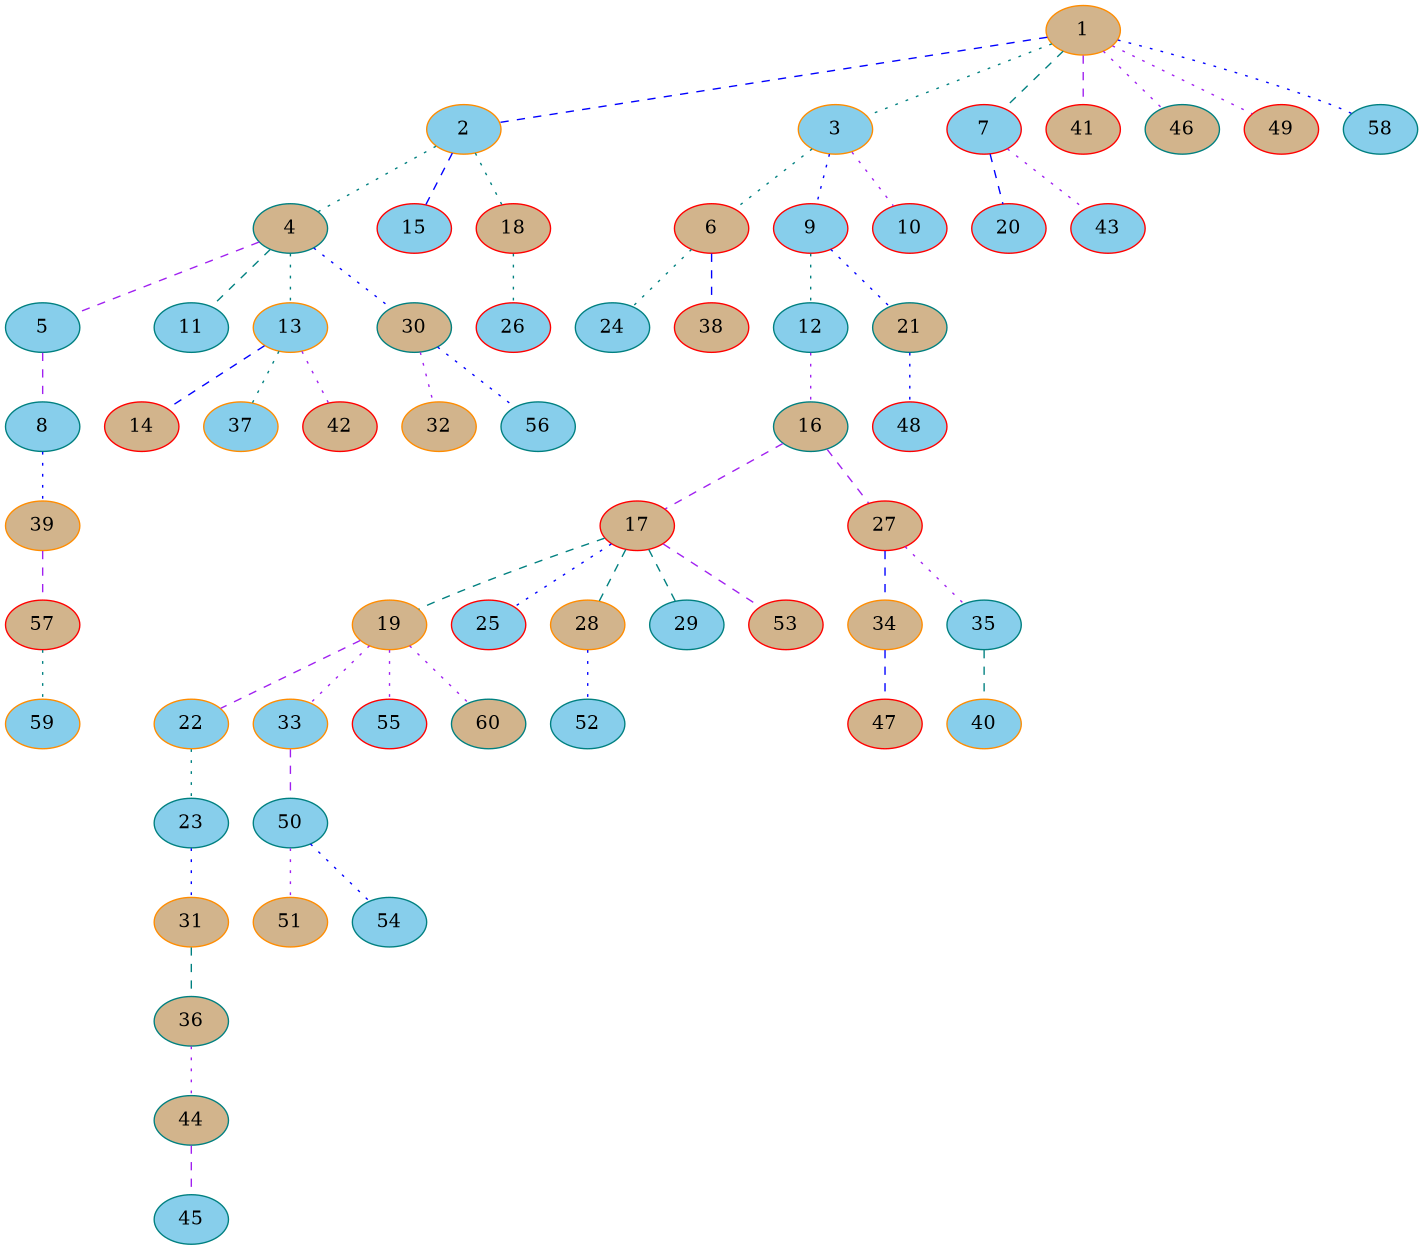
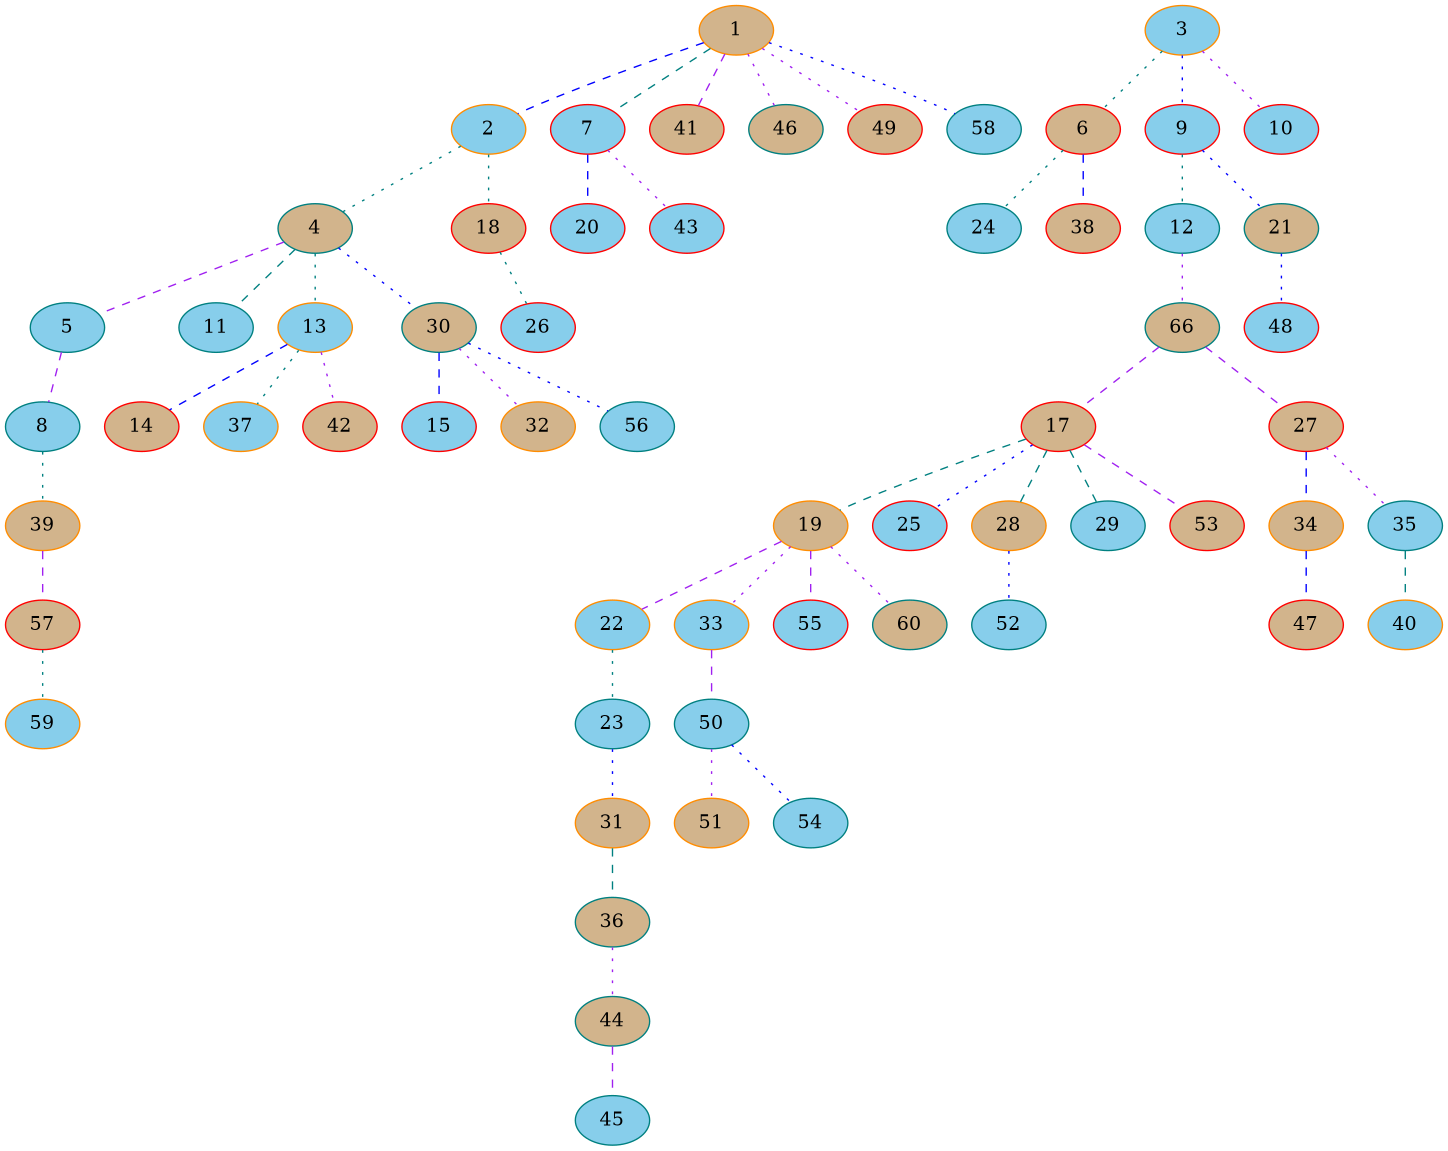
edge "1" -- "3": removed
edge "2" -- "15": now "30" -- "15"
node "16": label "16" -> "66"
edge "8" -- "39": color blue -> teal
edge "19" -- "55": style dotted -> dashed
